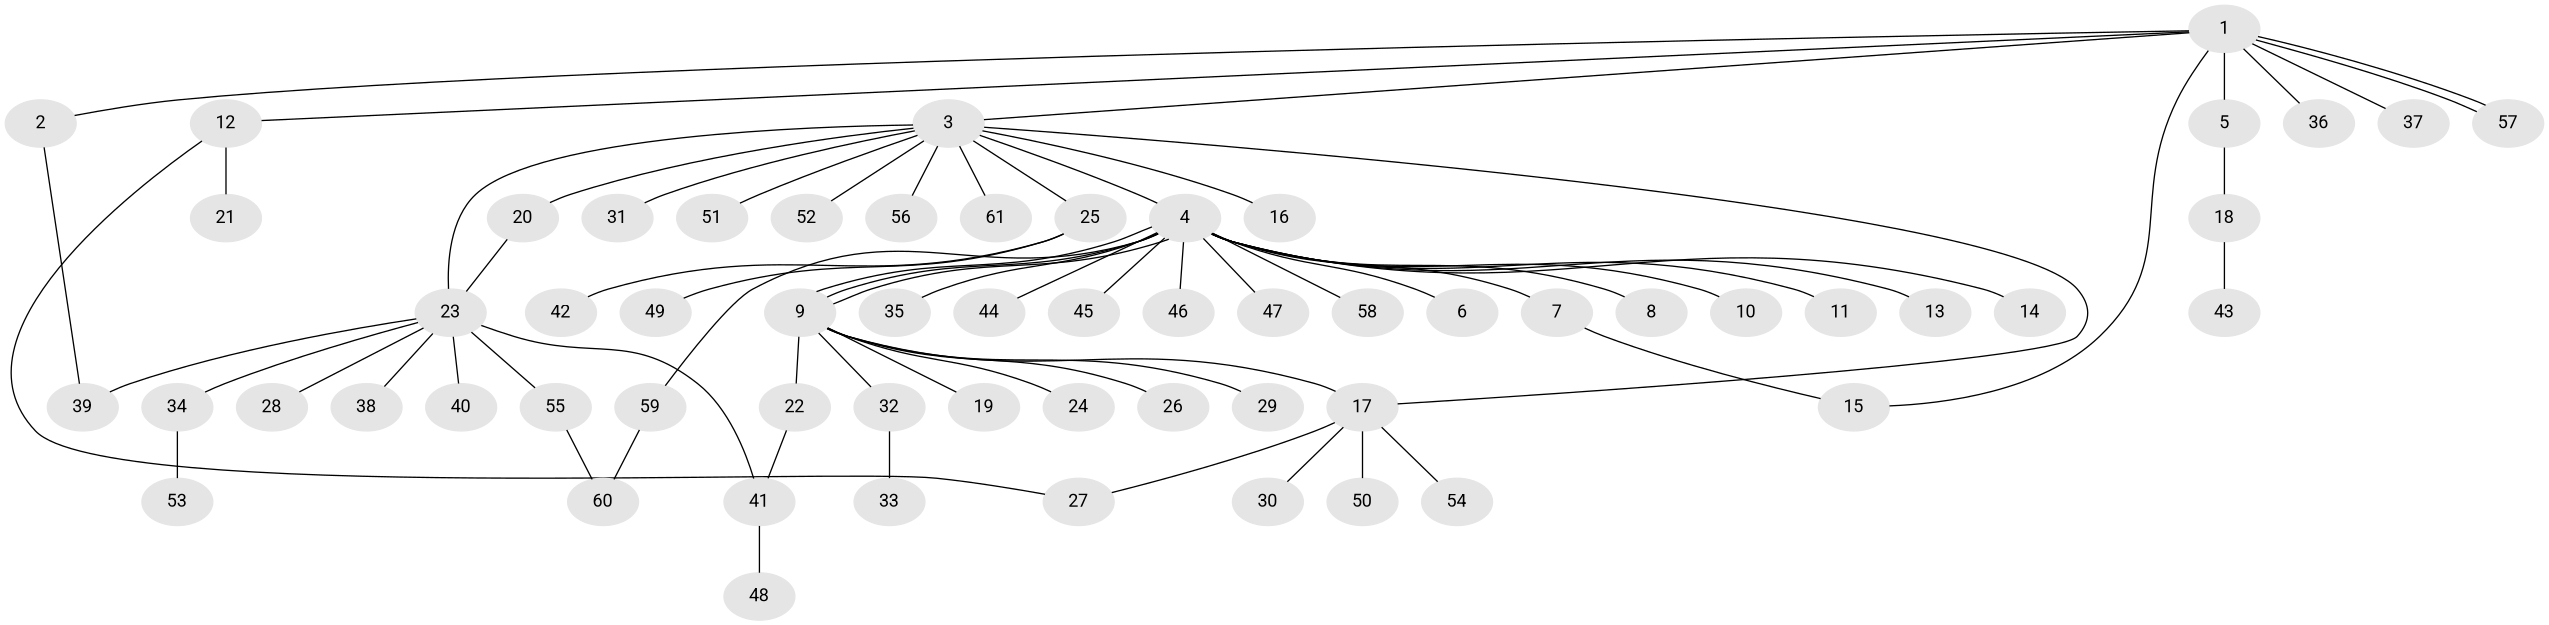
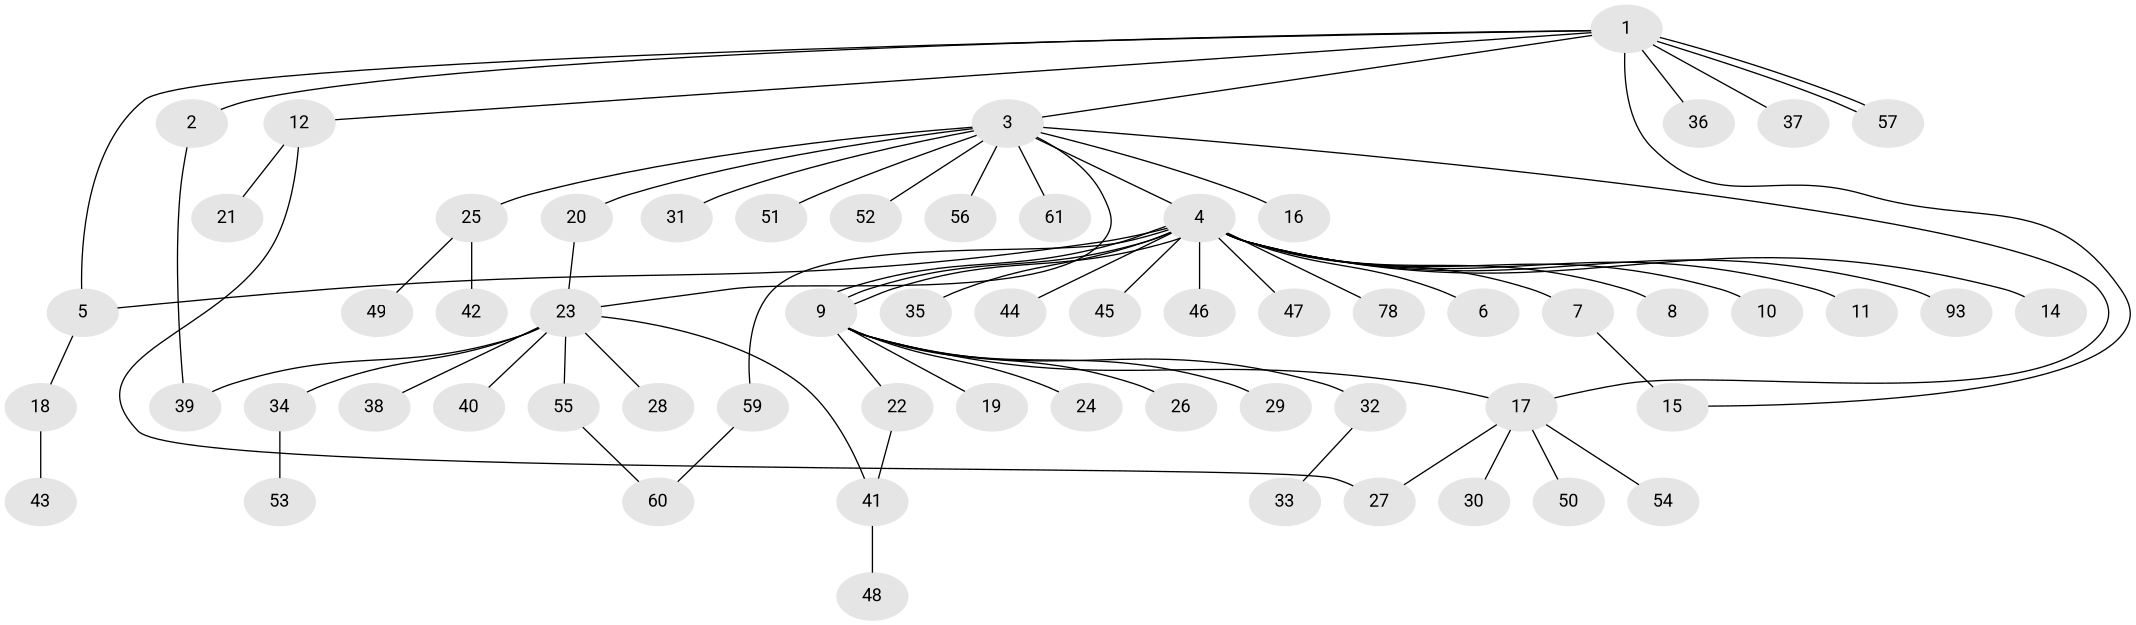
edge "4" -- "5": added
node "58": label "58" -> "78"
node "13": label "13" -> "93"
